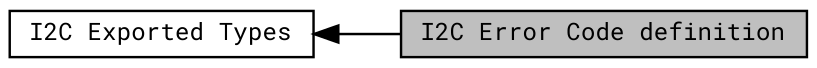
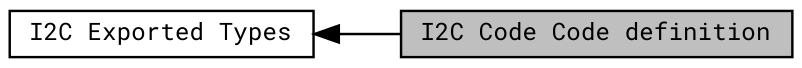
node "I2C Error Code definition": label "I2C Error Code definition" -> "I2C Code Code definition"
